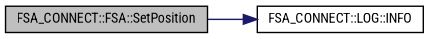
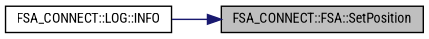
edge "FSA_CONNECT::FSA::SetPosition" -> "FSA_CONNECT::LOG::INFO": reversed
